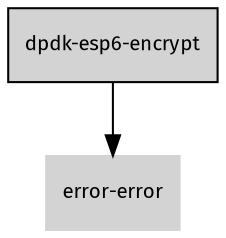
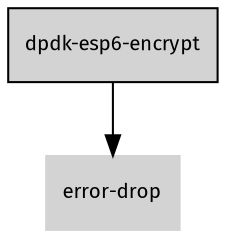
node "error-error": label "error-error" -> "error-drop"
